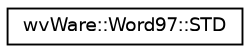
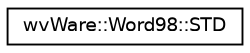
node "wvWare::Word97::STD": label "wvWare::Word97::STD" -> "wvWare::Word98::STD"
